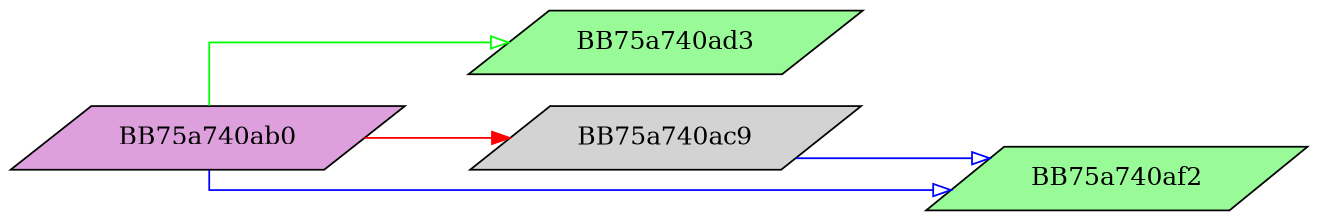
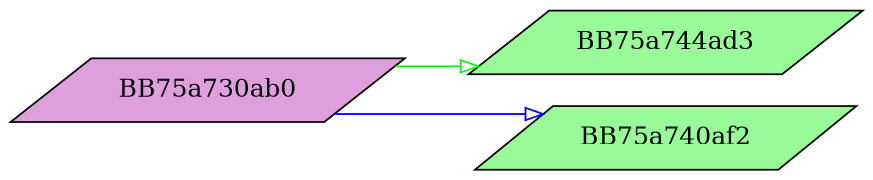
node "BB75a740ad3": label "BB75a740ad3" -> "BB75a744ad3"
node "BB75a740ab0": label "BB75a740ab0" -> "BB75a730ab0"
node "BB75a740ac9": removed
